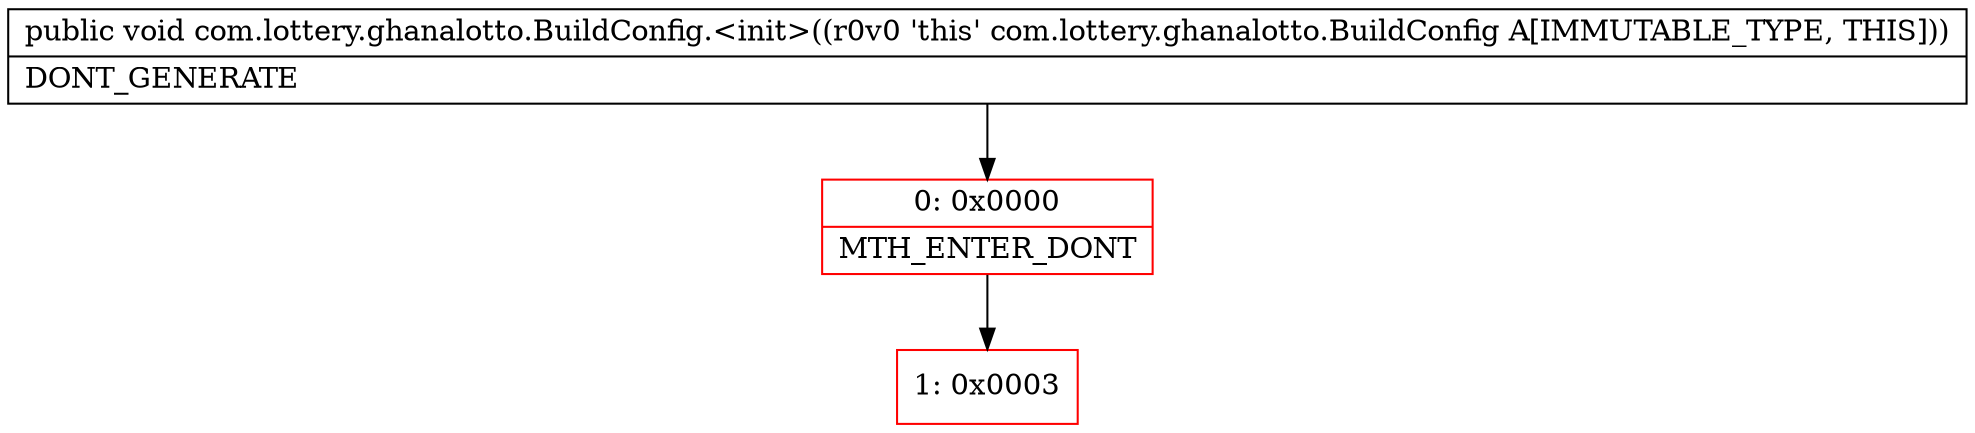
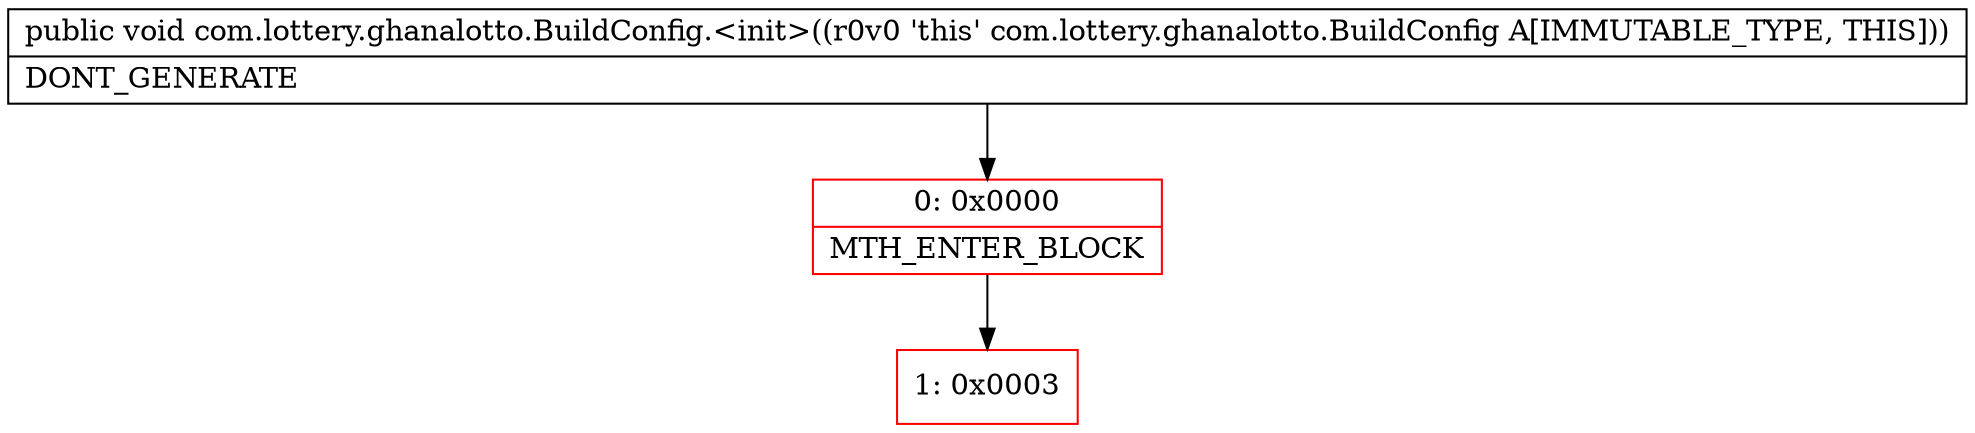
node "0: 0x0000": text "MTH_ENTER_DONT" -> "MTH_ENTER_BLOCK"
